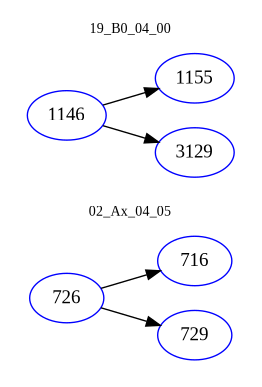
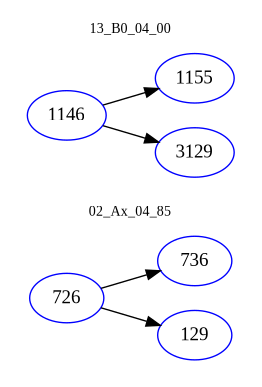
cluster "19_B0_04_00": label "19_B0_04_00" -> "13_B0_04_00"
cluster "02_Ax_04_05": label "02_Ax_04_05" -> "02_Ax_04_85"
node "716": label "716" -> "736"
node "729": label "729" -> "129"
